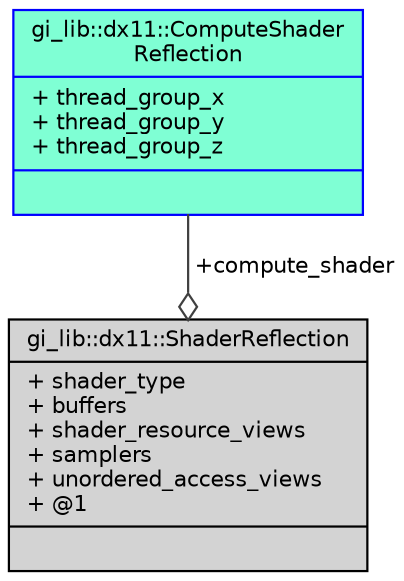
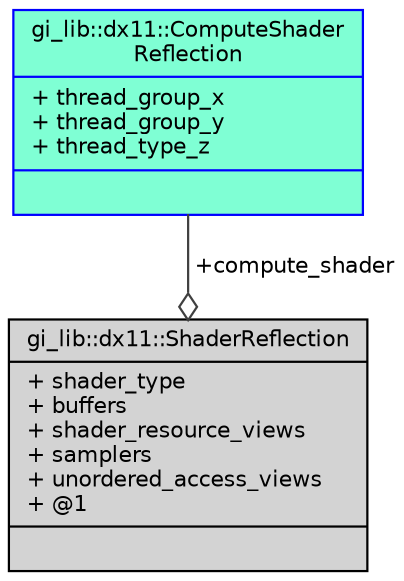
node "gi_lib::dx11::ComputeShader": text "+ thread_group_z" -> "+ thread_type_z"
